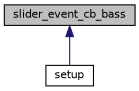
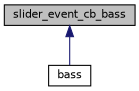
node "setup": label "setup" -> "bass"
